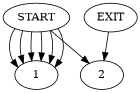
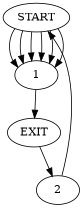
edge "START" -> "2": reversed
edge "1" -> "EXIT": added
